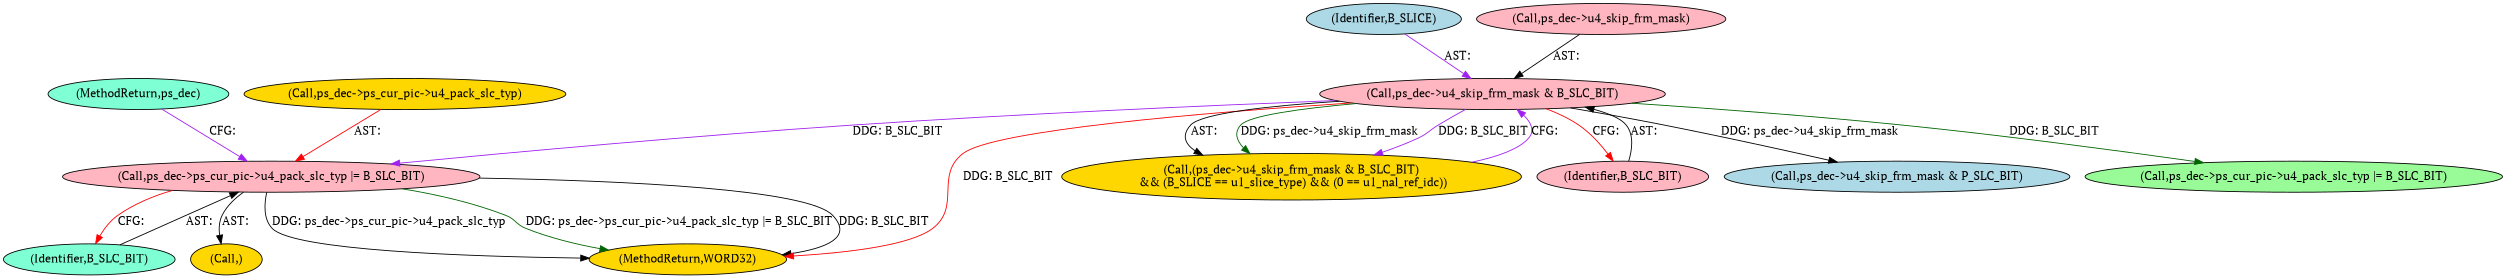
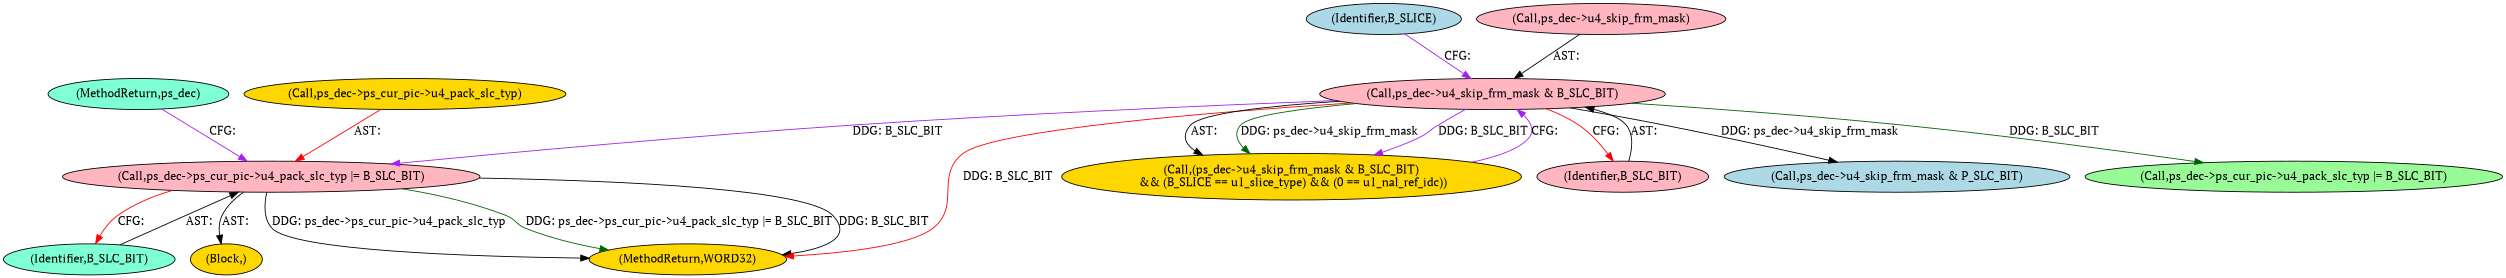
edge "(Identifier,B_SLICE)" -> "(Call,ps_dec->u4_skip_frm_mask & B_SLC_BIT)": label "AST: " -> "CFG: "
node "(Call,)": label "(Call,)" -> "(Block,)"
